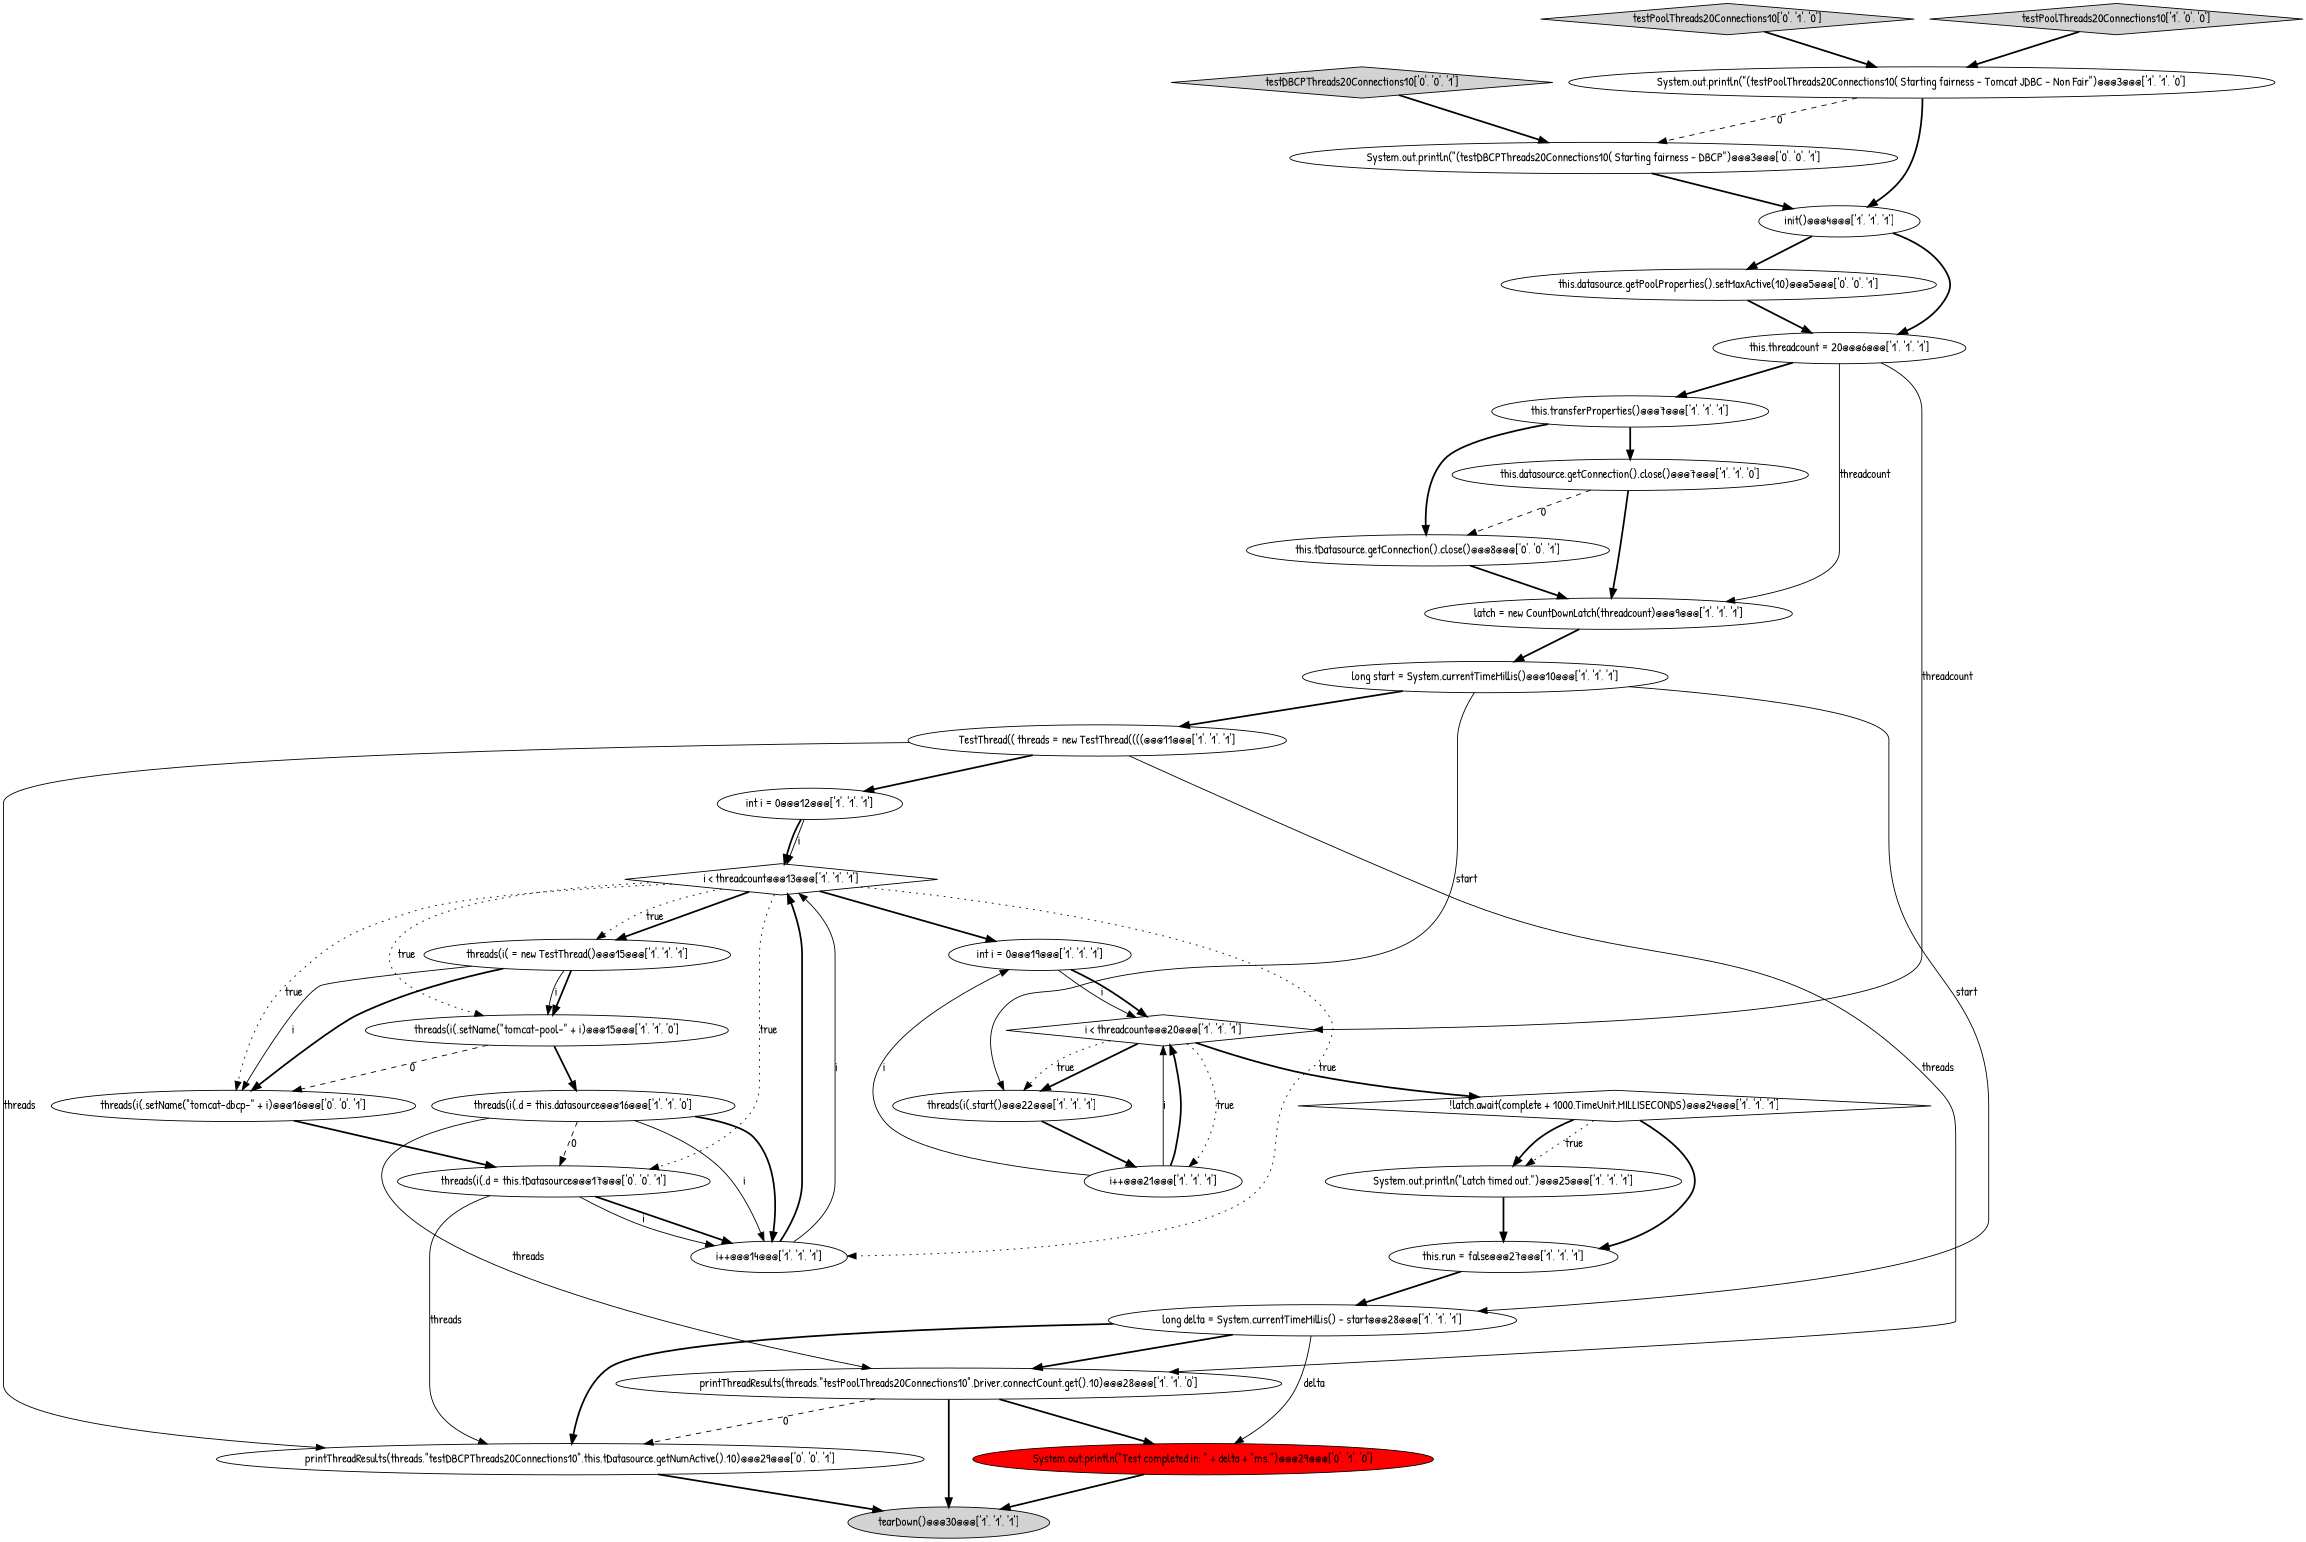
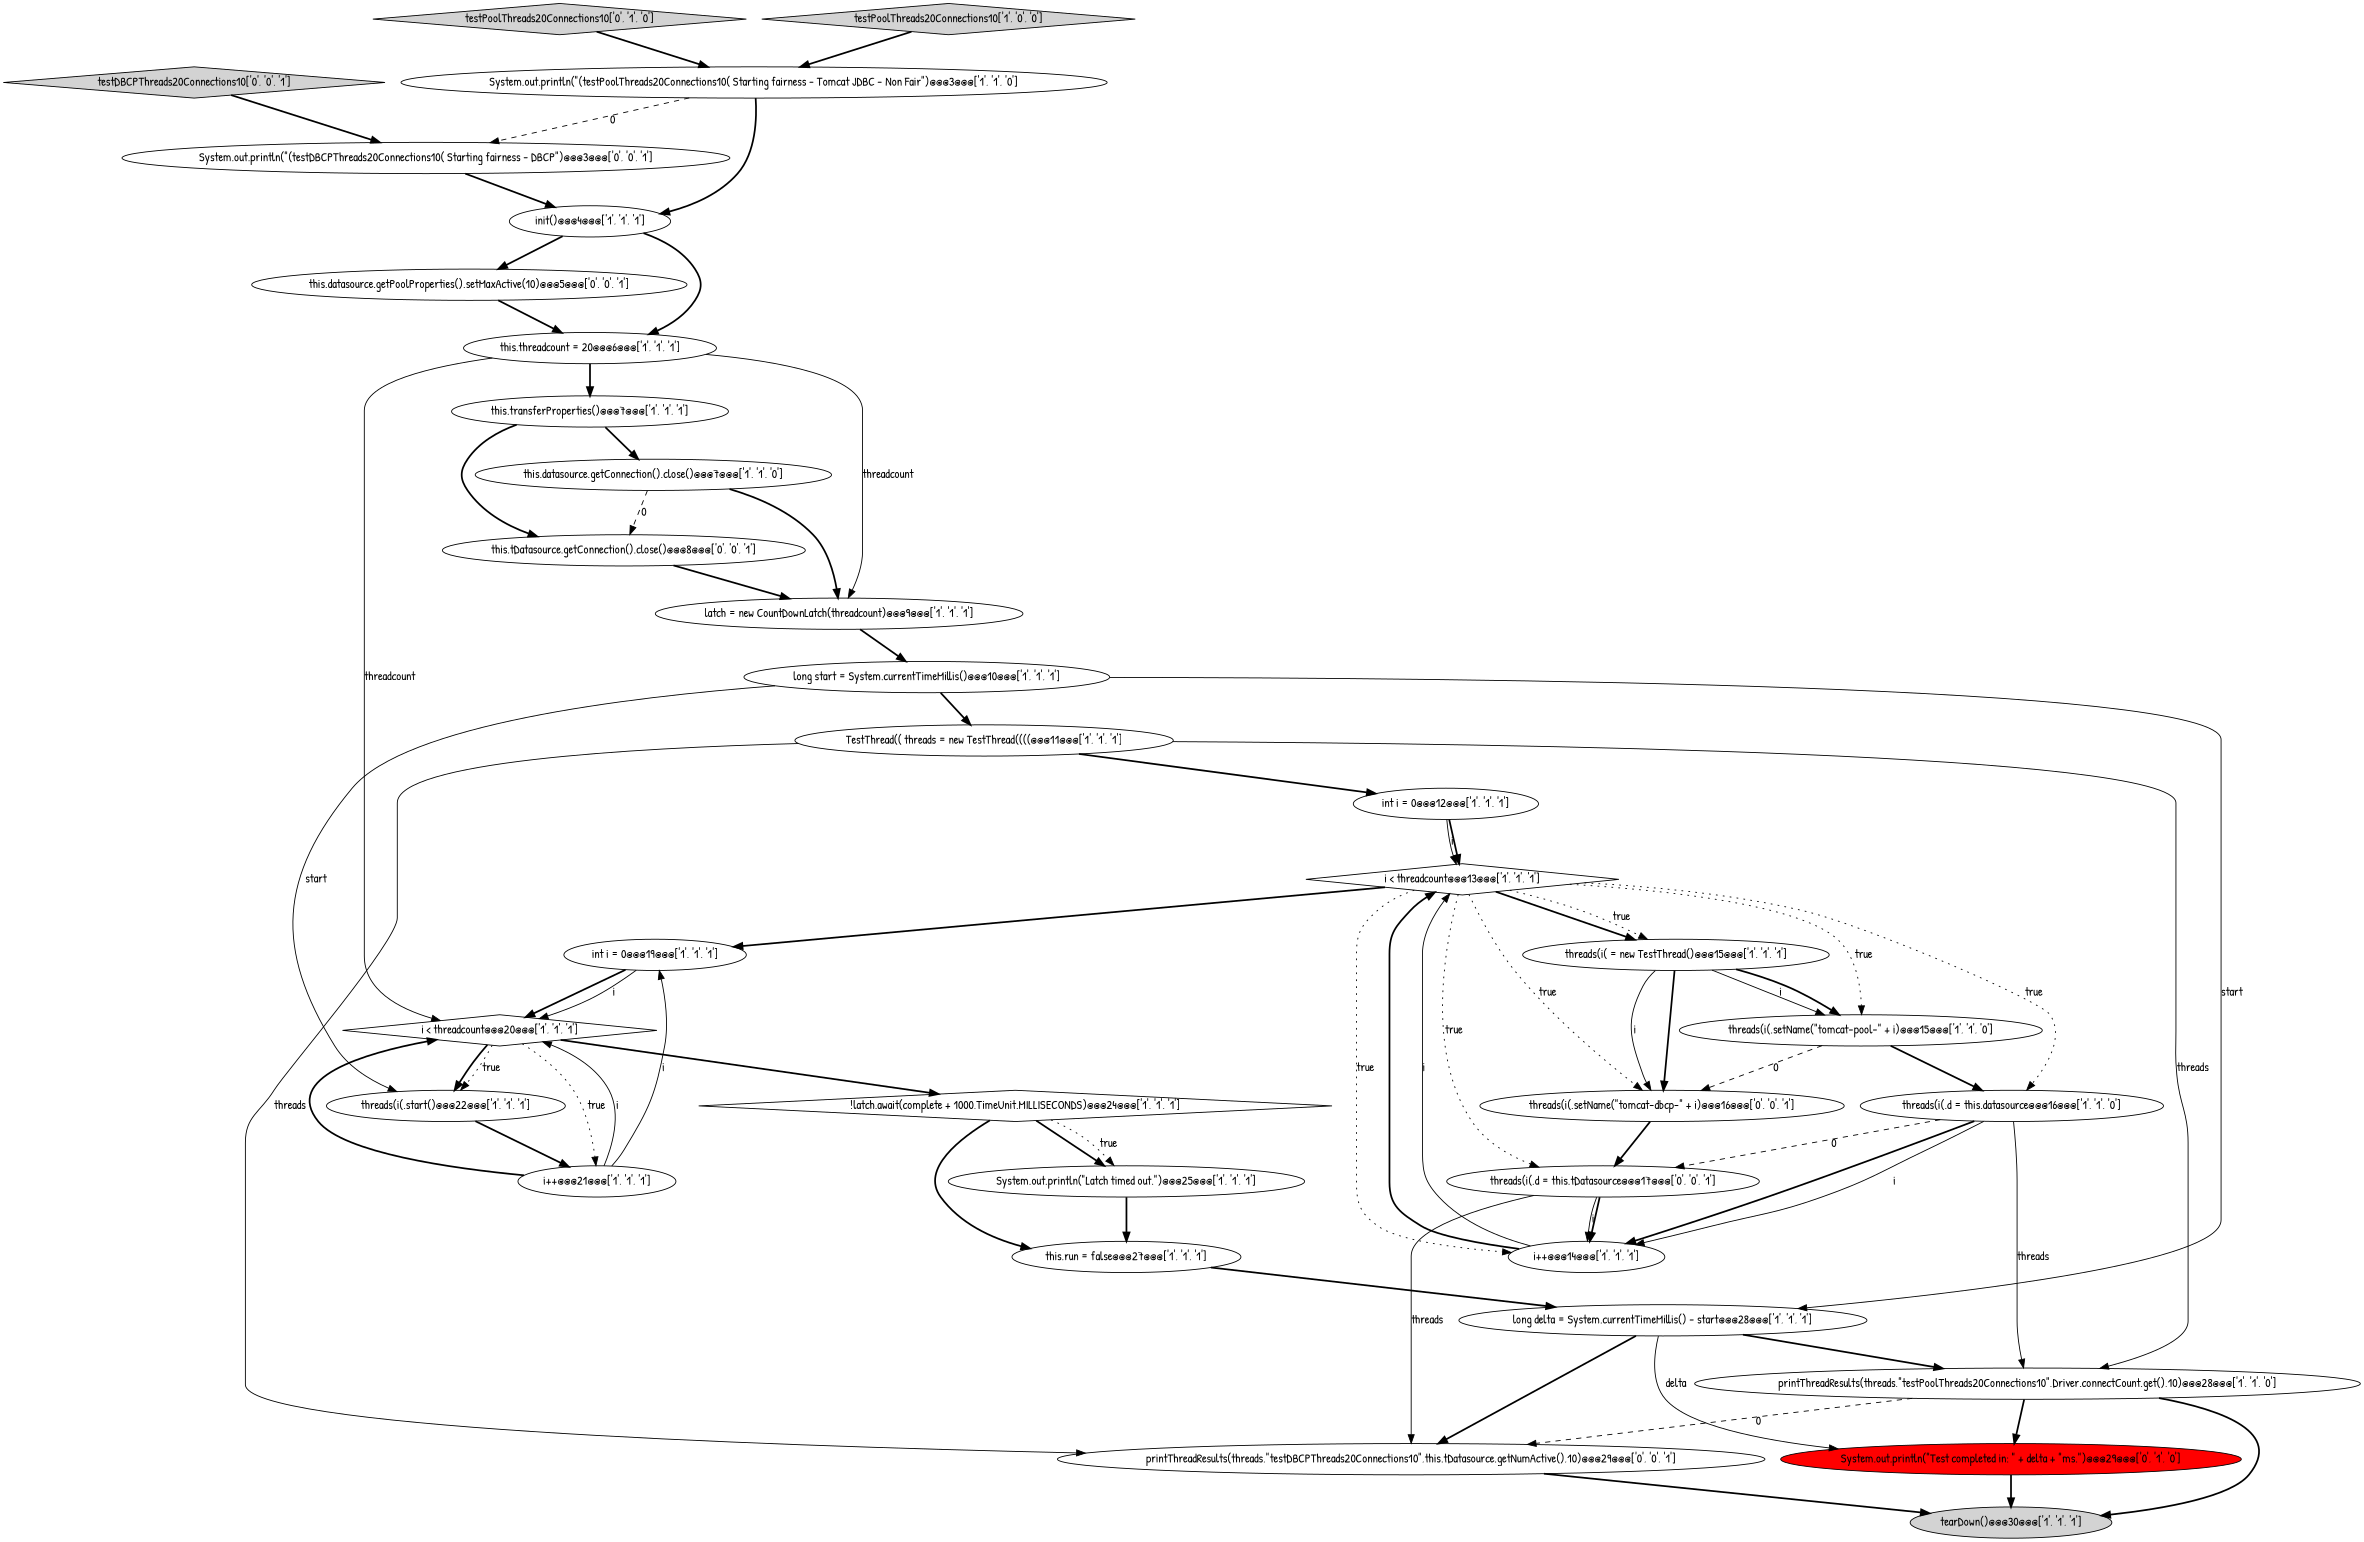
edge "i < threadcount@@@13@@@['1', '1', '1']" -> "threads(i(.d = this.datasource@@@16@@@['1', '1', '0']": added, label "true"
